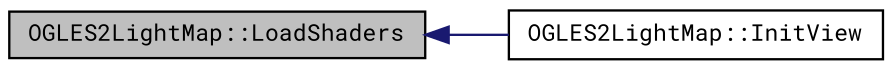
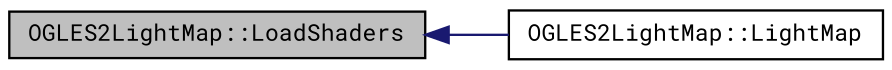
node "OGLES2LightMap::InitView": label "OGLES2LightMap::InitView" -> "OGLES2LightMap::LightMap"
